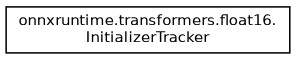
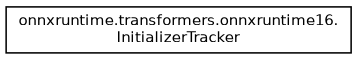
node "onnxruntime.transformers.float16. InitializerTracker": label "onnxruntime.transformers.float16. InitializerTracker" -> "onnxruntime.transformers.onnxruntime16. InitializerTracker"
